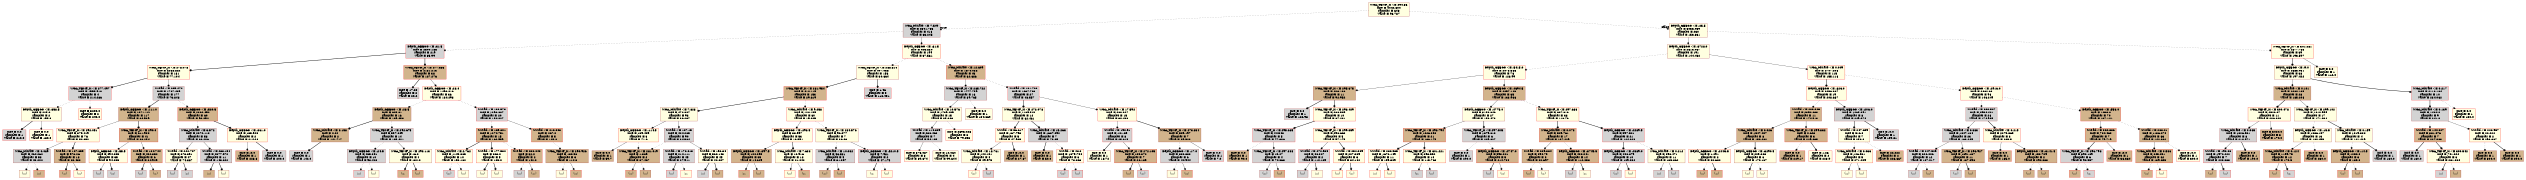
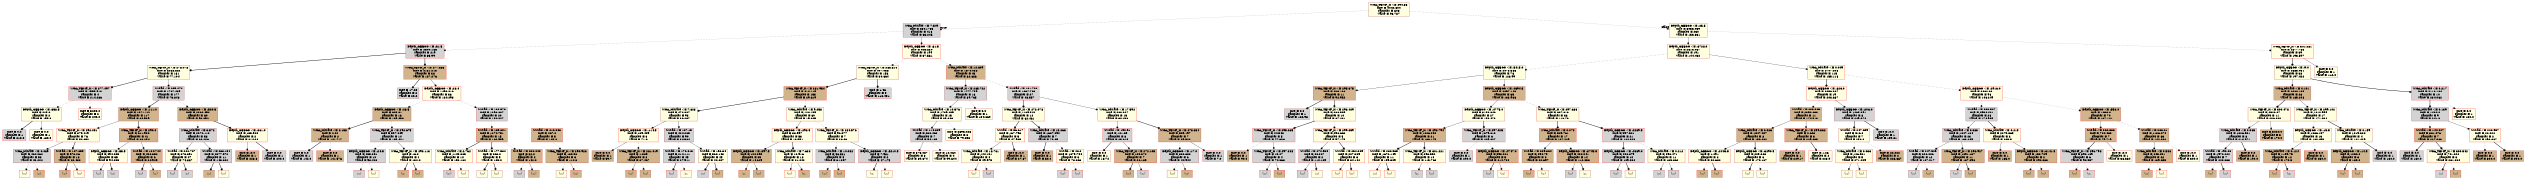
edge "SWrad <= 188.573 mse = 1296.887 samples = 20 value = 154.027" -> "SWrad <= 210.048 mse = 267.0 samples = 5 value = 125.0": removed
edge "SWrad <= 187.15 mse = 424.265 samples = 90 value = 34.564" -> "WOA_TEMP_K <= 281.019 mse = 1.389 samples = 2 value = 87.467": now "SWrad <= 187.15 mse = 424.265 samples = 90 value = 34.564" -> "SWrad <= 178.013 mse = 214.111 samples = 45 value = 27.911"
node "mse = 0.0 samples = 1 value = 141.576": added
node "mse = -0.0 samples = 1 value = 36.364": fillcolor tan -> lightyellow
